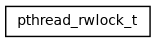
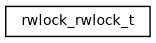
node "pthread_rwlock_t": label "pthread_rwlock_t" -> "rwlock_rwlock_t"
